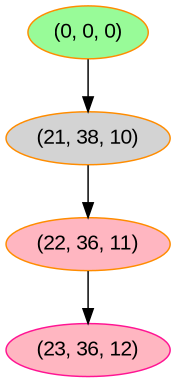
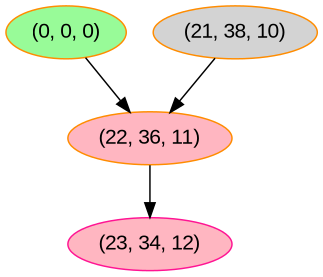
edge "(0, 0, 0)" -> "(21, 38, 10)": now "(0, 0, 0)" -> "(22, 36, 11)"
node "(23, 36, 12)": label "(23, 36, 12)" -> "(23, 34, 12)"
